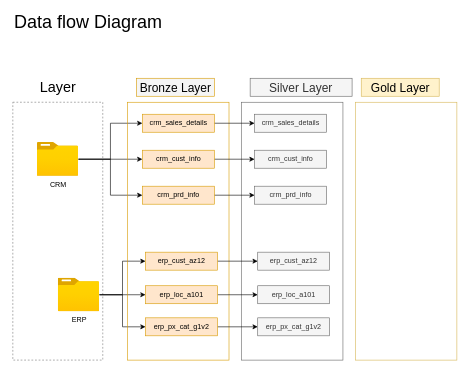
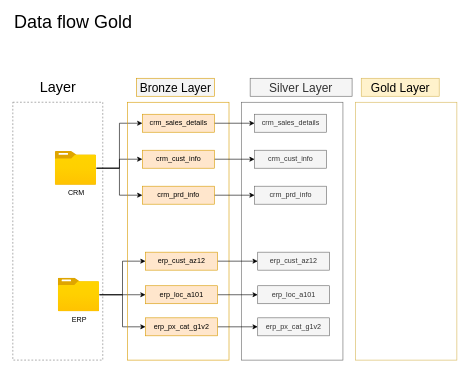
node "Data flow Diagram": label "Data flow Diagram" -> "Data flow Gold"
node "CRM": moved (58, 159) -> (76, 168)
